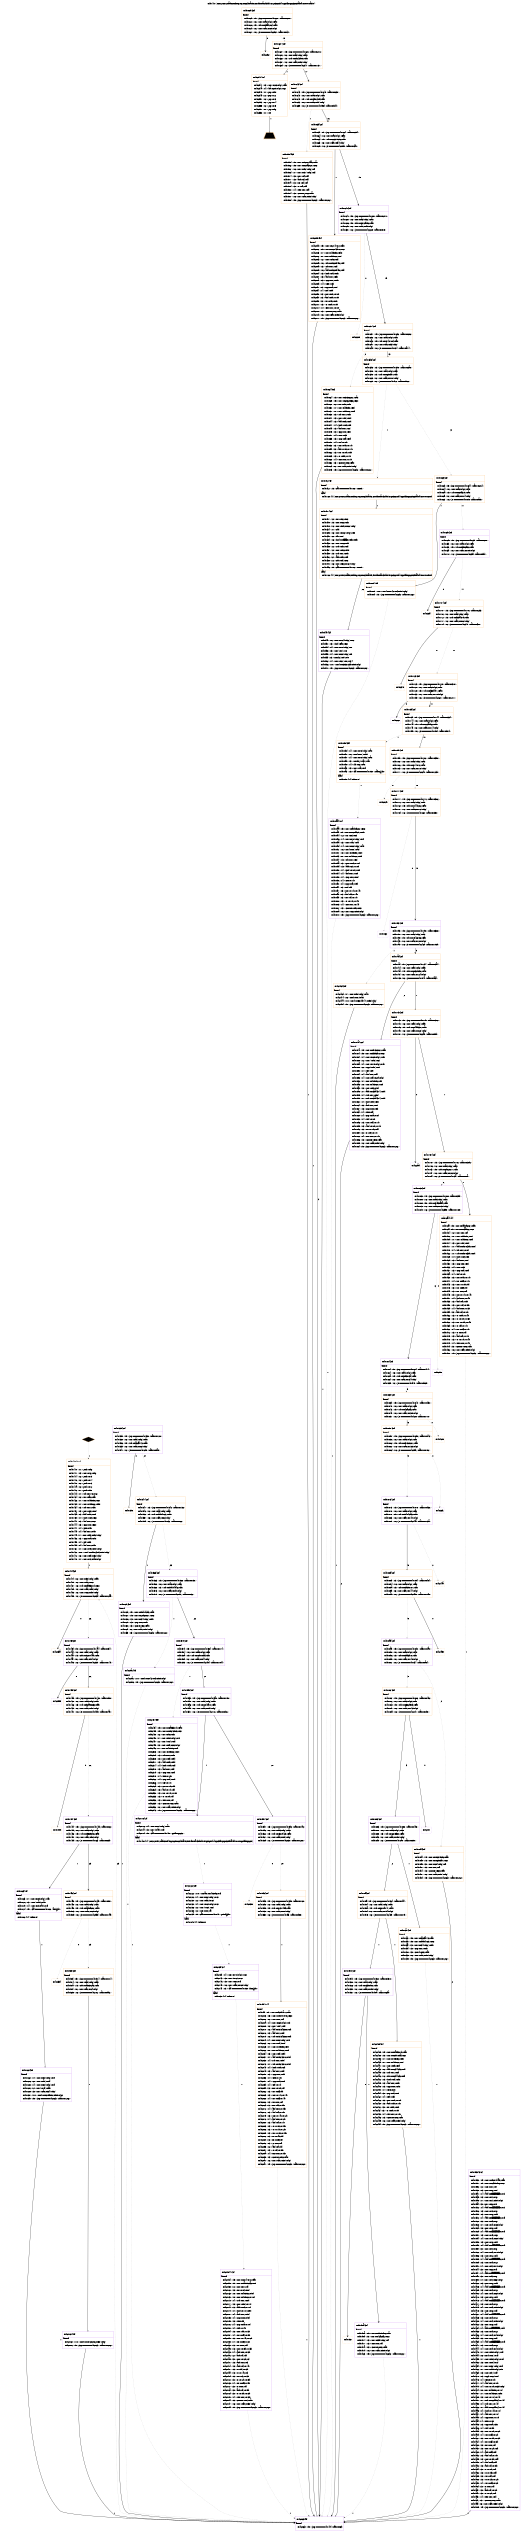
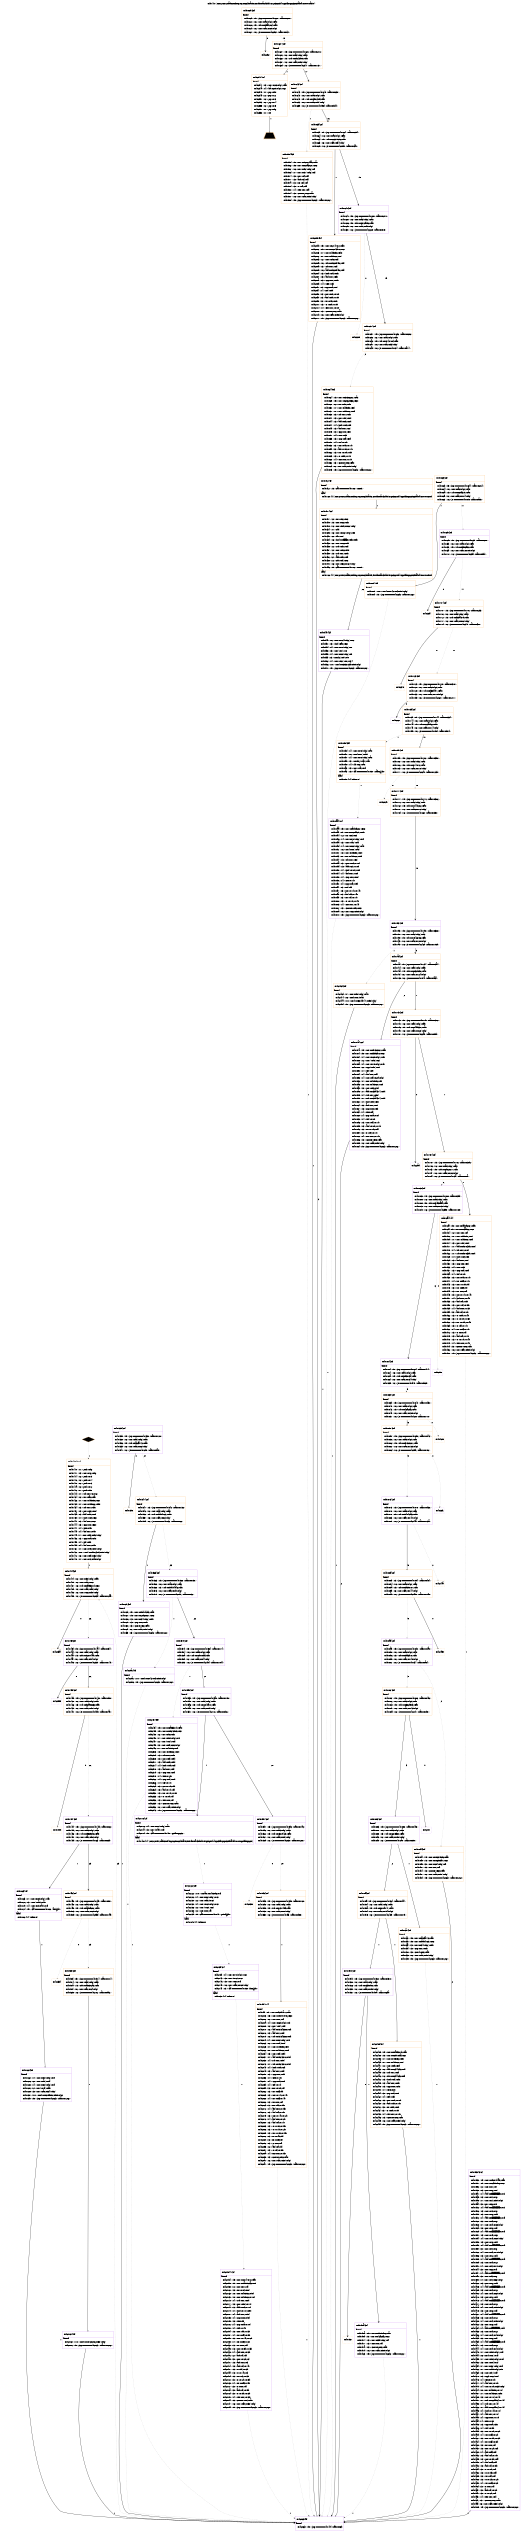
node "0x4016b3 [28]": removed
edge "0x401723 [28]" -> "0x40173f [28]": removed, label "11"
node "0x401c60": removed
edge "0x40195d [53]" -> "0x4026d2 [5]": style bold -> dotted
